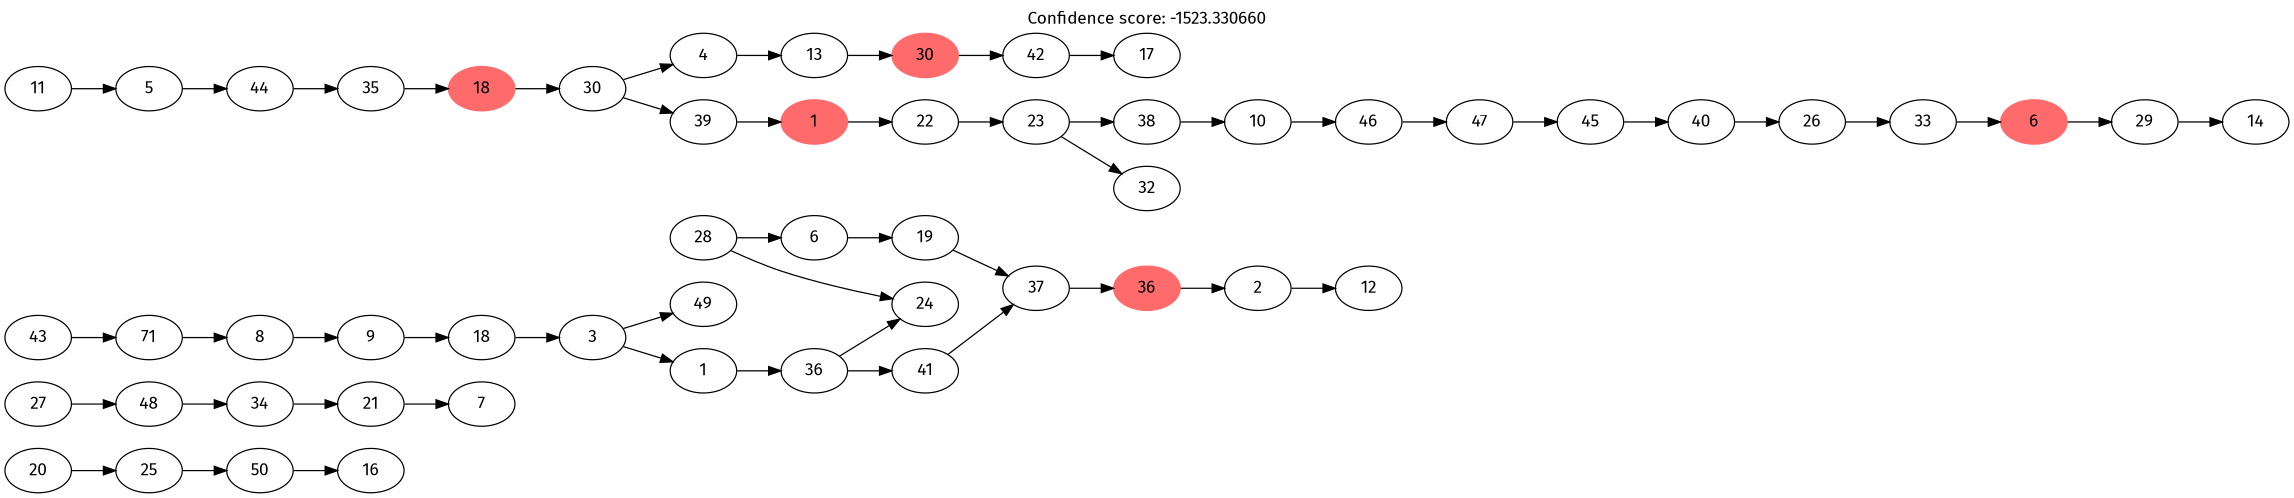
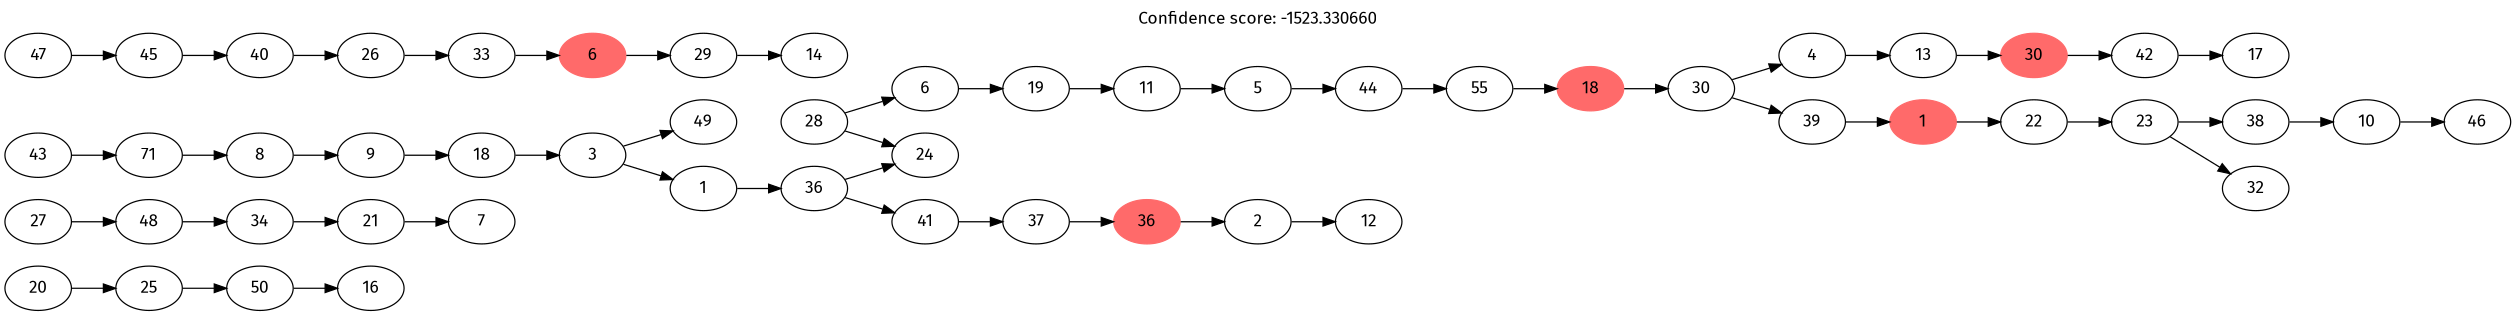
node "35": label "35" -> "55"
edge "46" -> "47": removed
edge "19" -> "37": now "19" -> "11"
